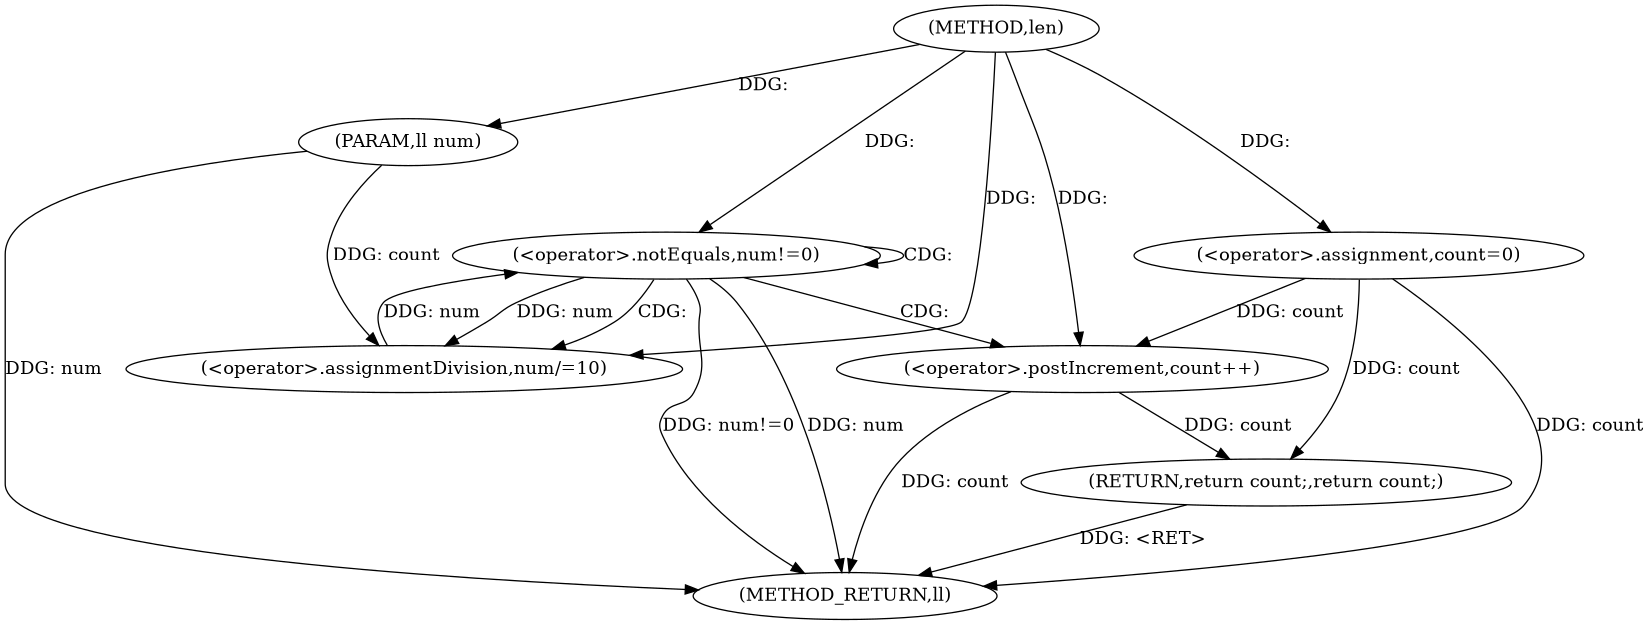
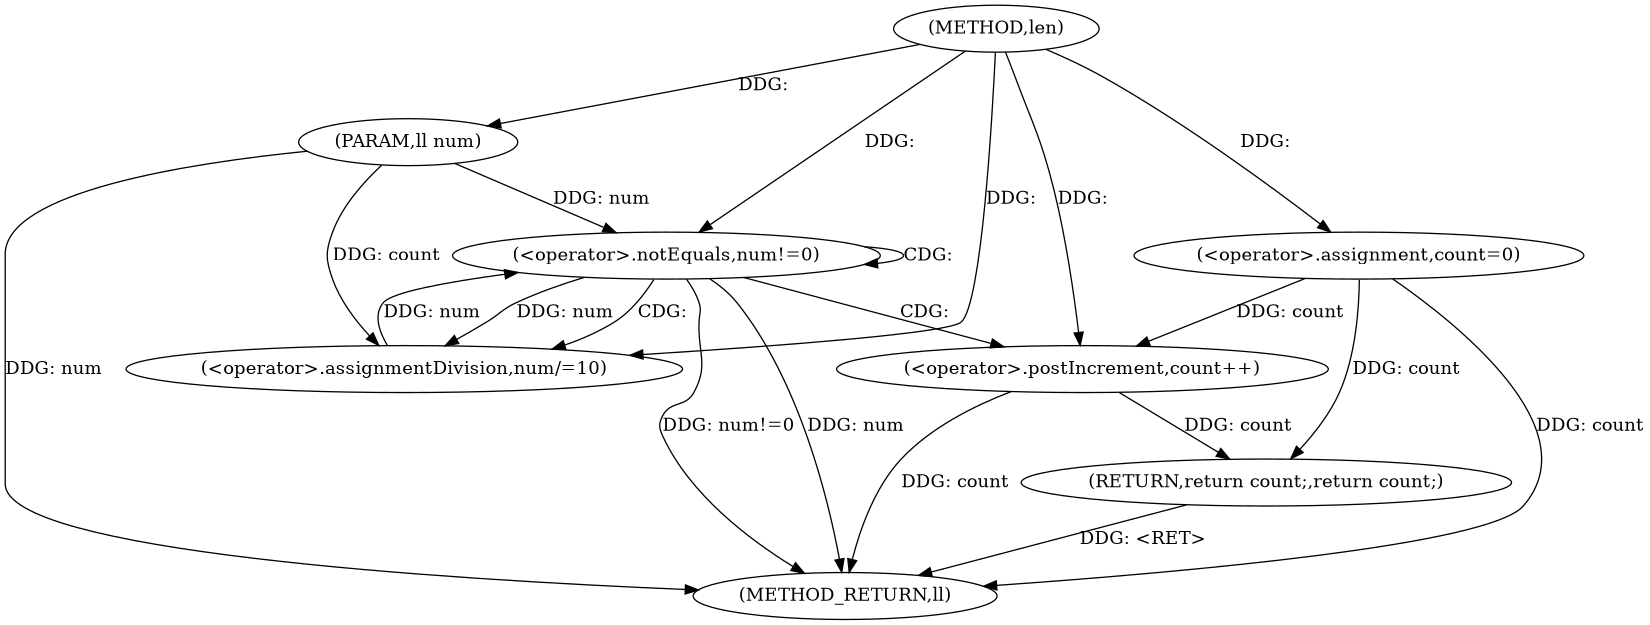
edge "(PARAM,ll num)" -> "(<operator>.notEquals,num!=0)": added, label "DDG: num"
